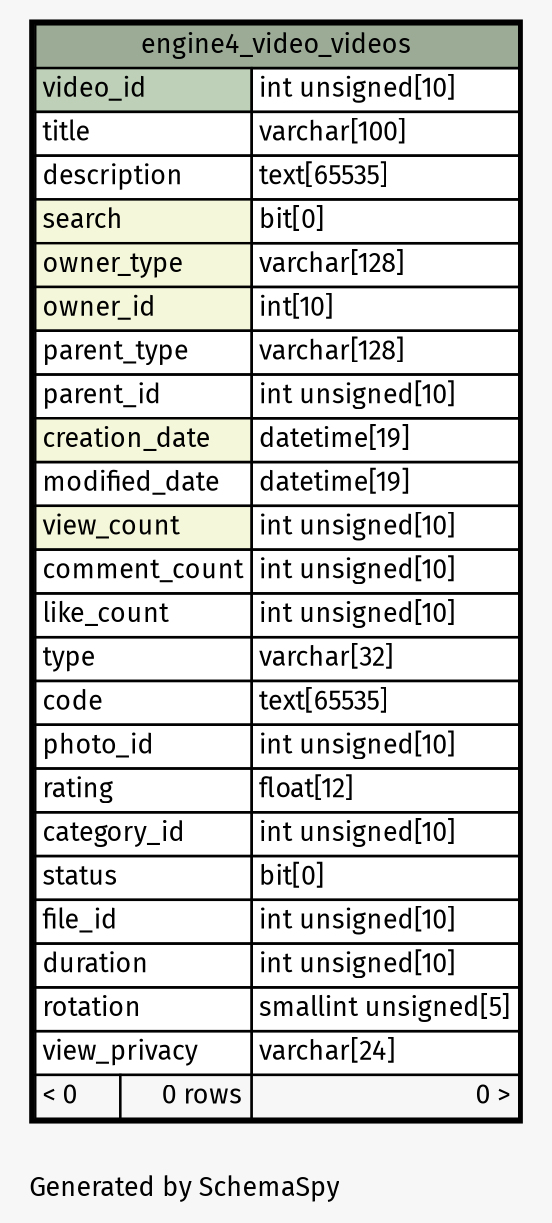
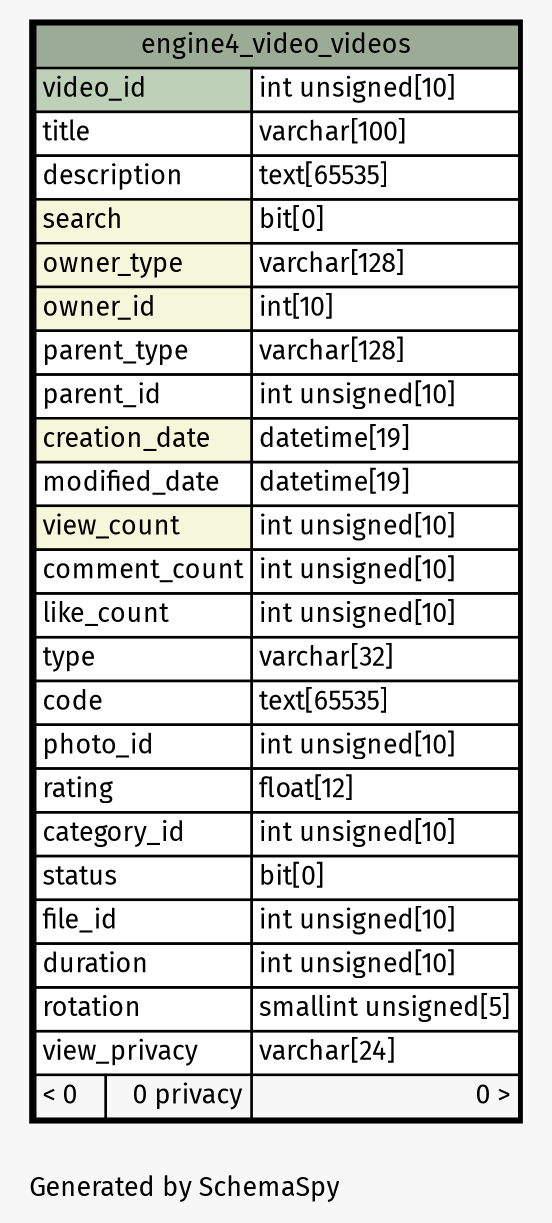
node "engine4_video_videos": text "0 rows" -> "0 privacy"
